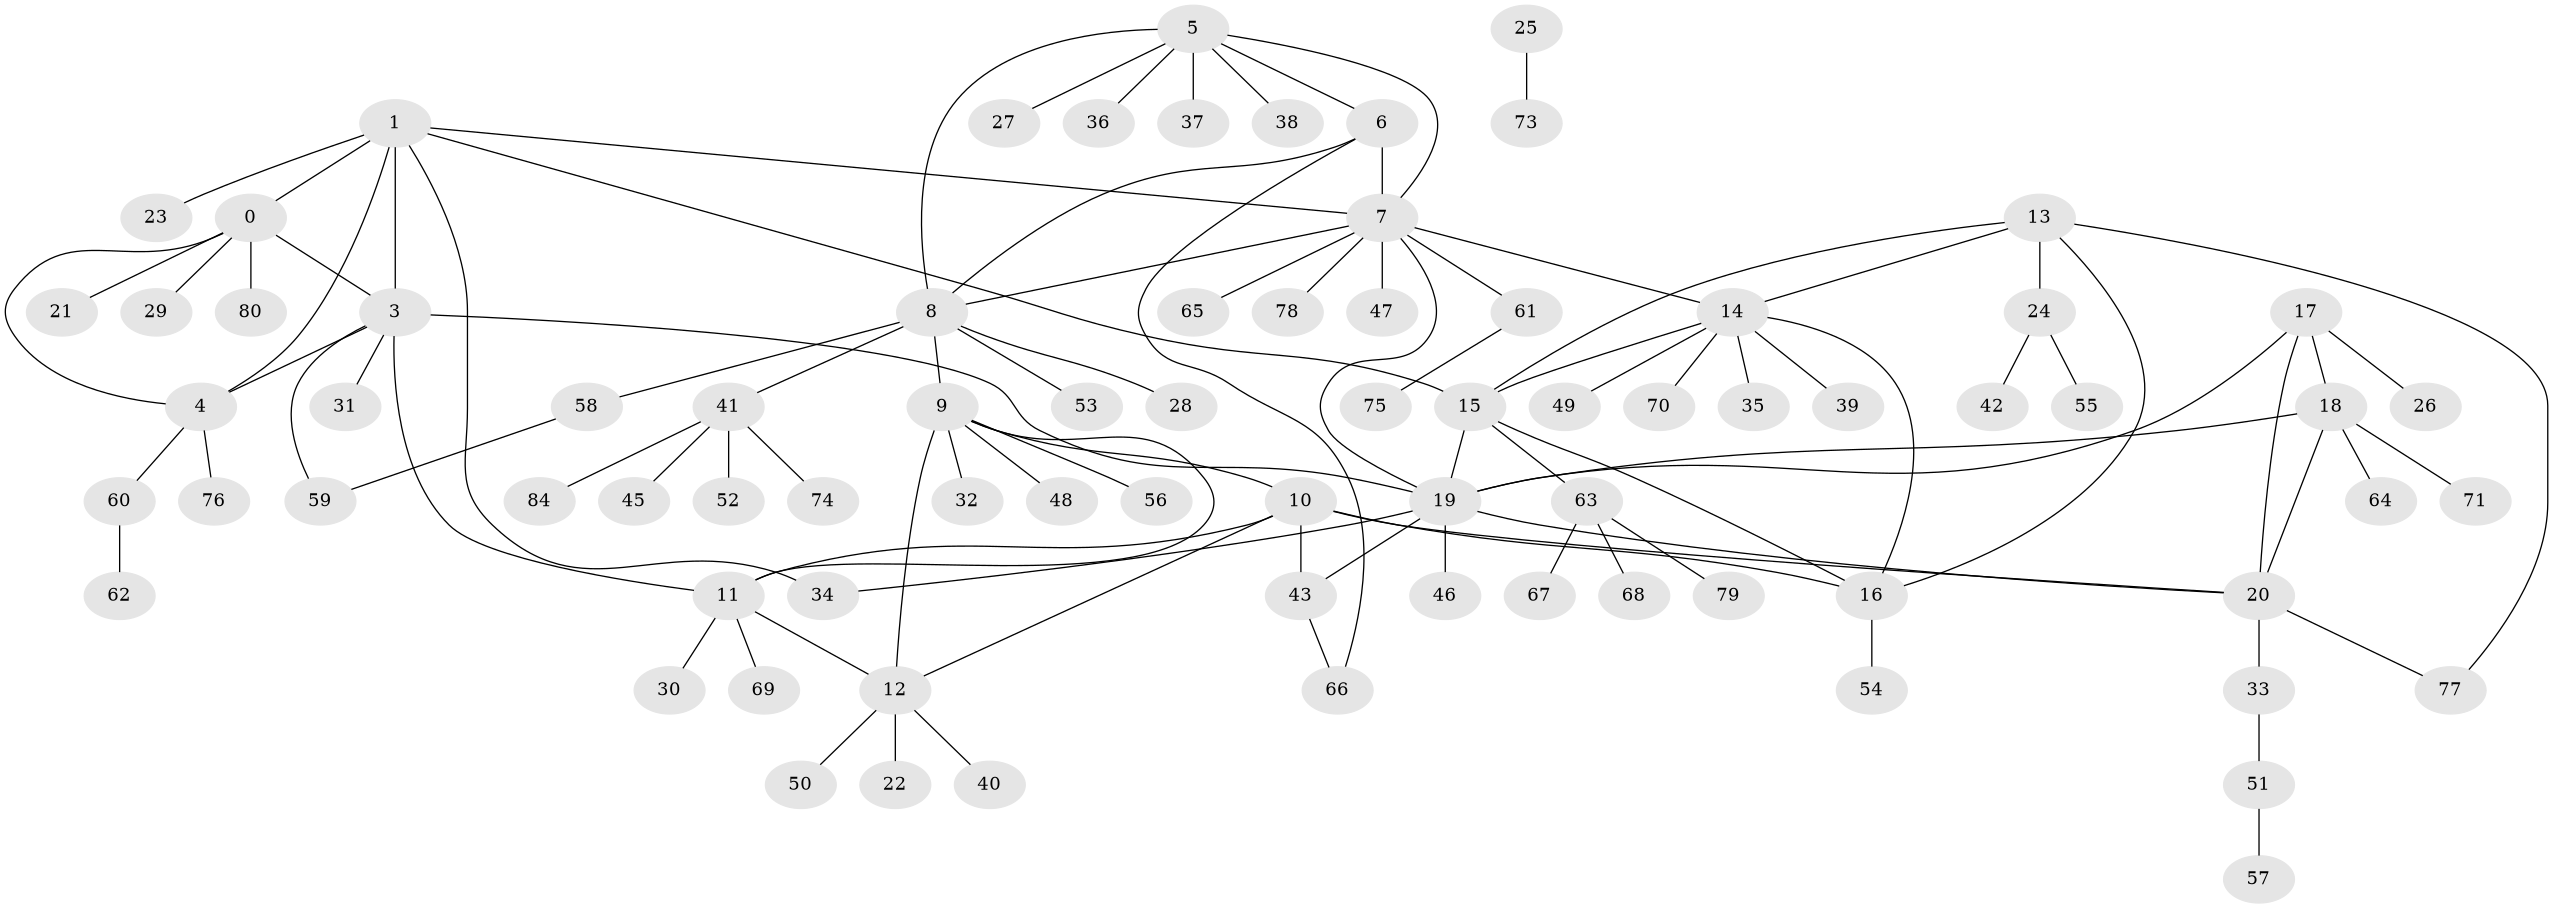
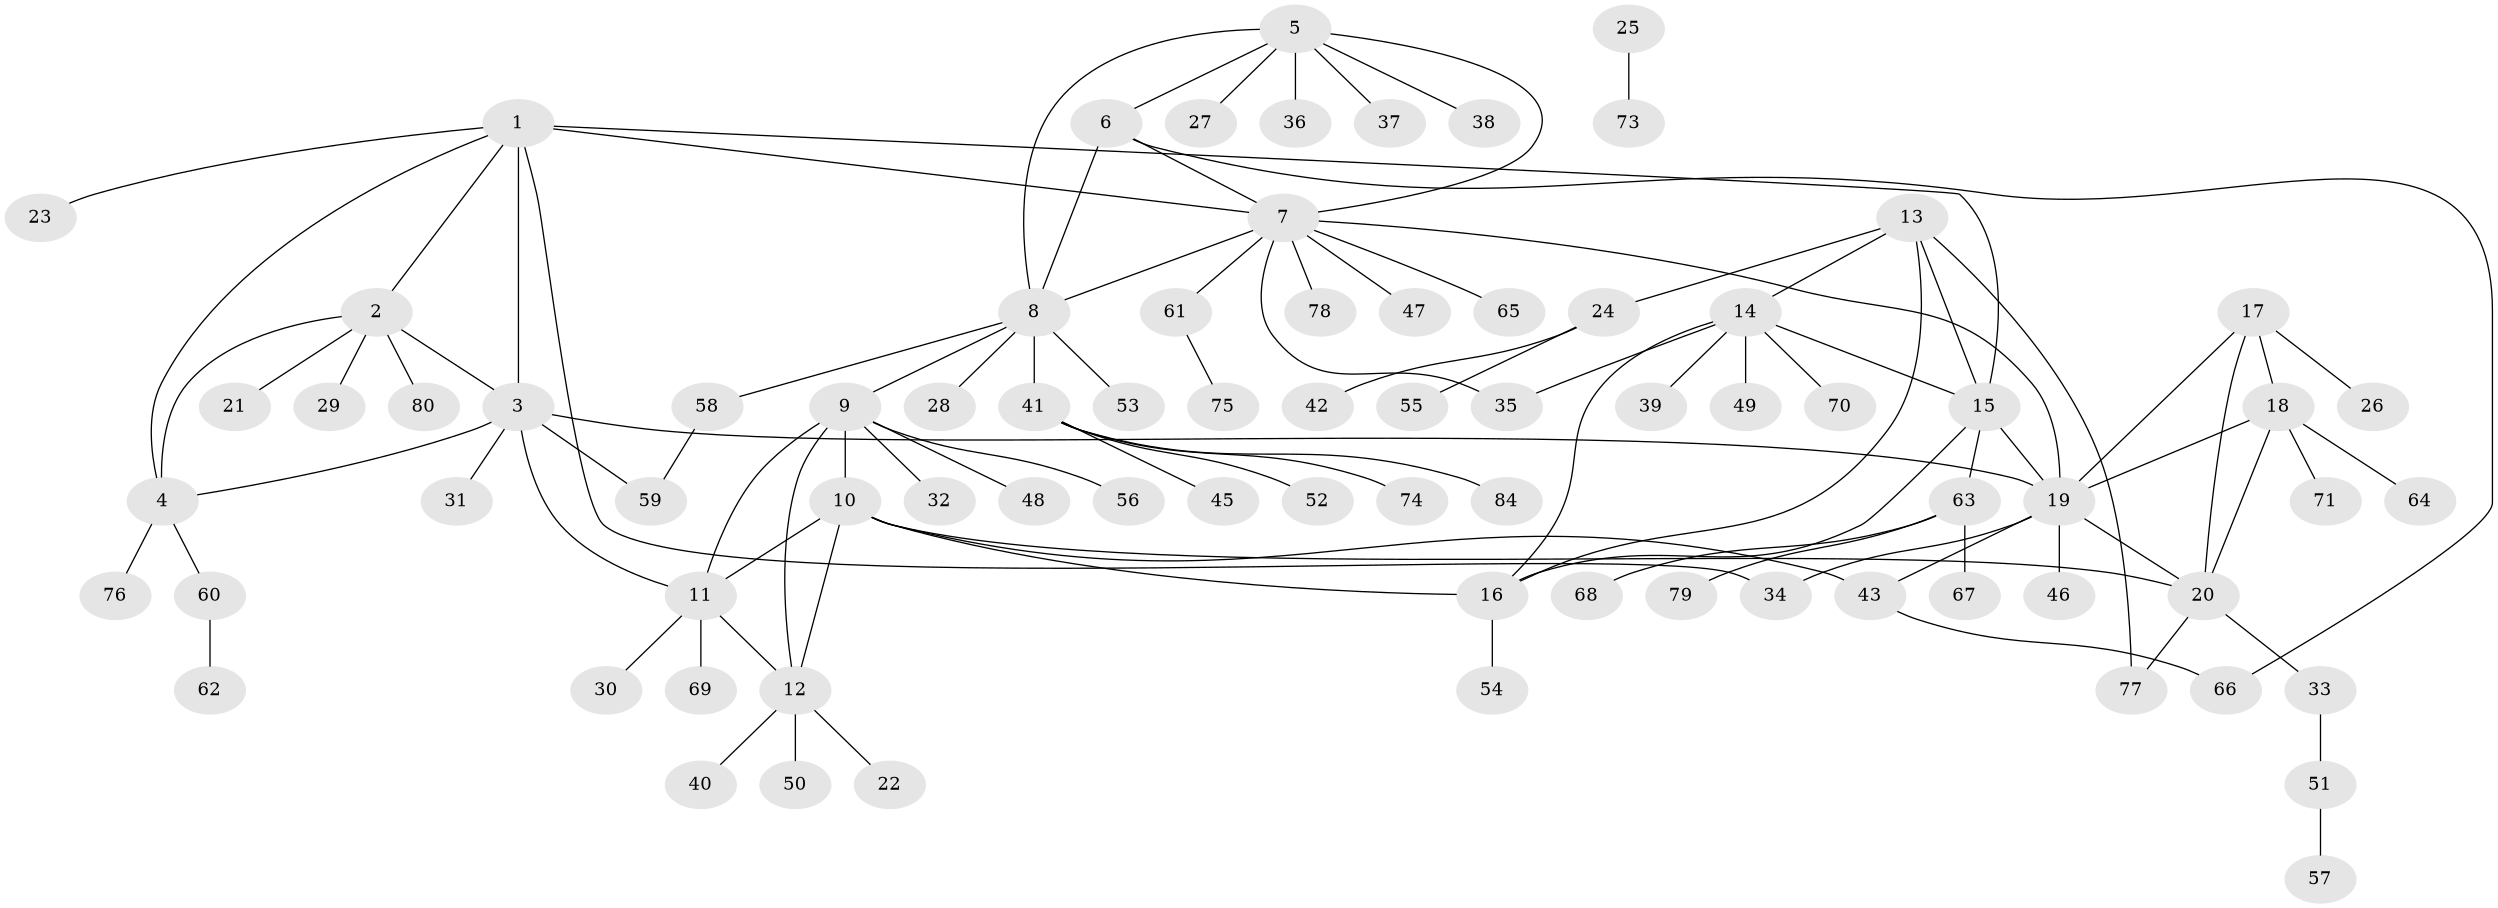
node "0": label "0" -> "2"
edge "7" -- "14": now "7" -- "35"
